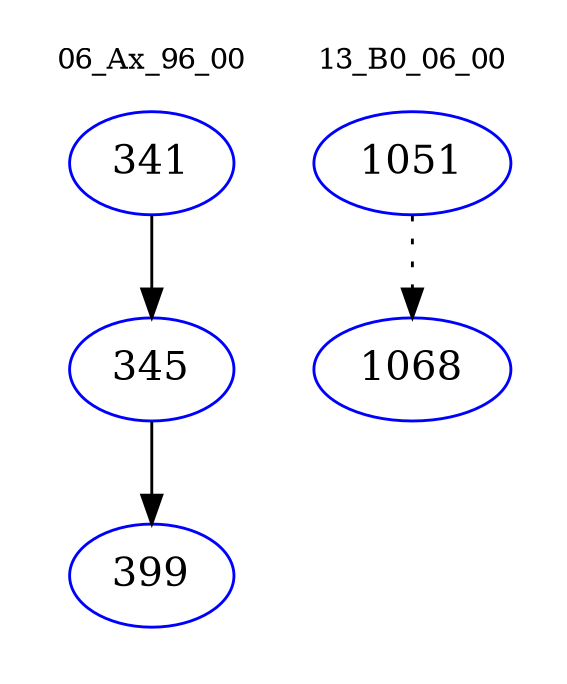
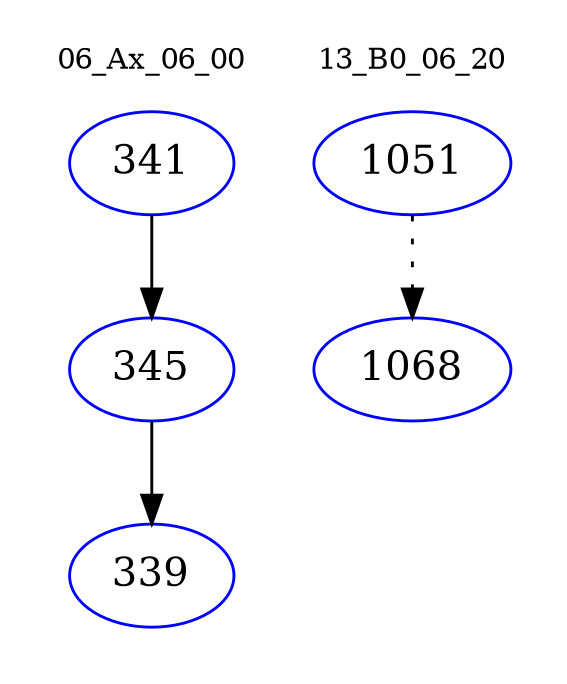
cluster "06_Ax_96_00": label "06_Ax_96_00" -> "06_Ax_06_00"
cluster "13_B0_06_00": label "13_B0_06_00" -> "13_B0_06_20"
node "399": label "399" -> "339"
